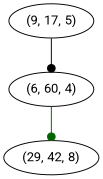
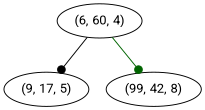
edge "(9, 17, 5)" -> "(6, 60, 4)": reversed
node "(29, 42, 8)": label "(29, 42, 8)" -> "(99, 42, 8)"
